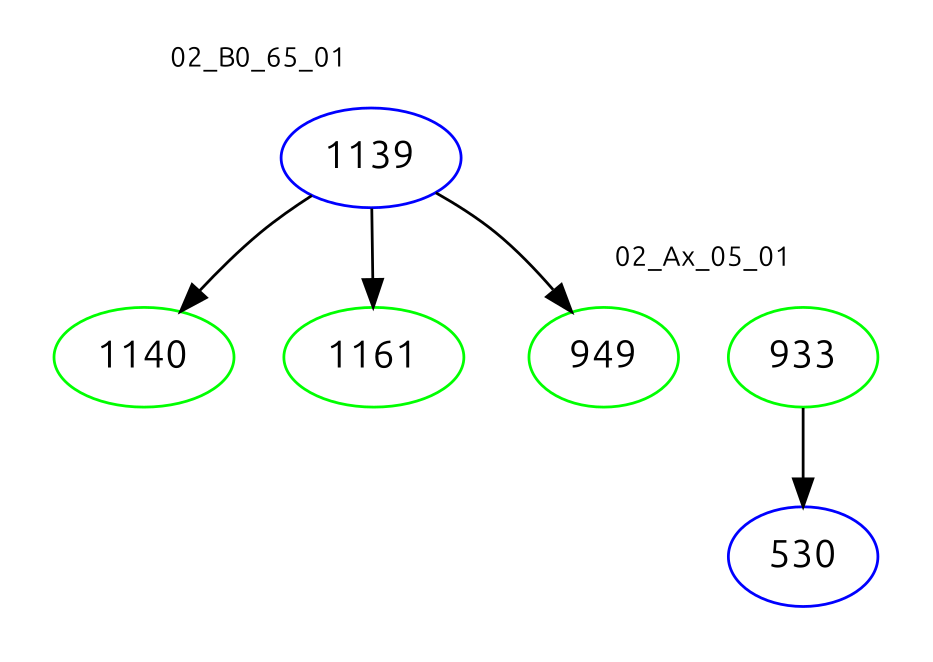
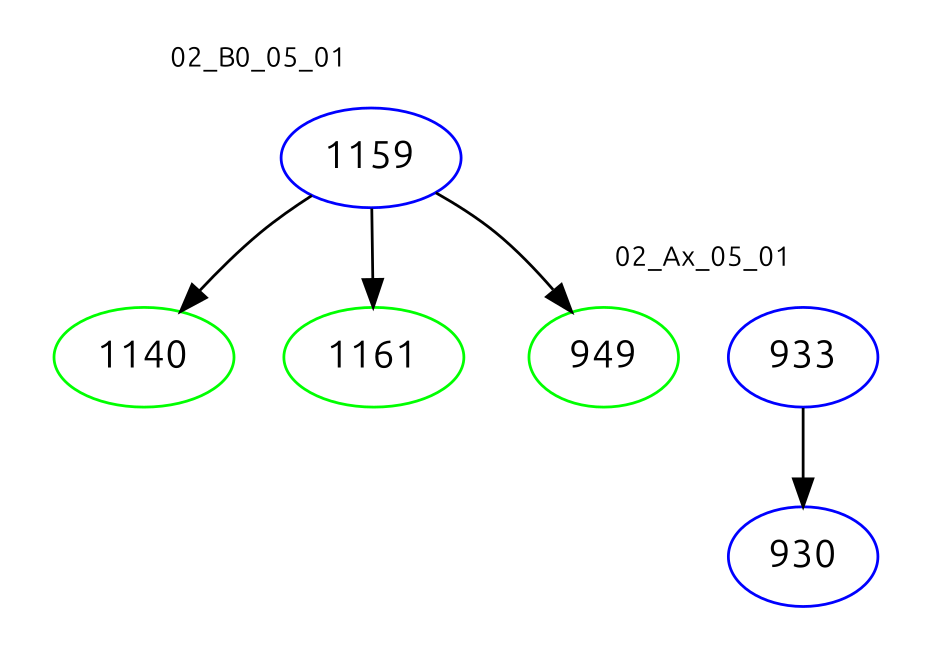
cluster "02_B0_65_01": label "02_B0_65_01" -> "02_B0_05_01"
node "1139": label "1139" -> "1159"
node "933": color green -> blue
node "530": label "530" -> "930"
